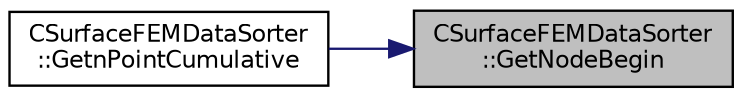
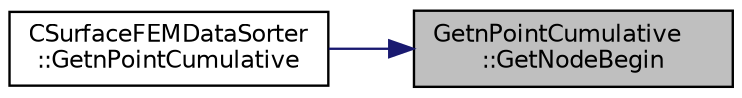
node "CSurfaceFEMDataSorter ::GetNodeBegin": label "CSurfaceFEMDataSorter ::GetNodeBegin" -> "GetnPointCumulative ::GetNodeBegin"
